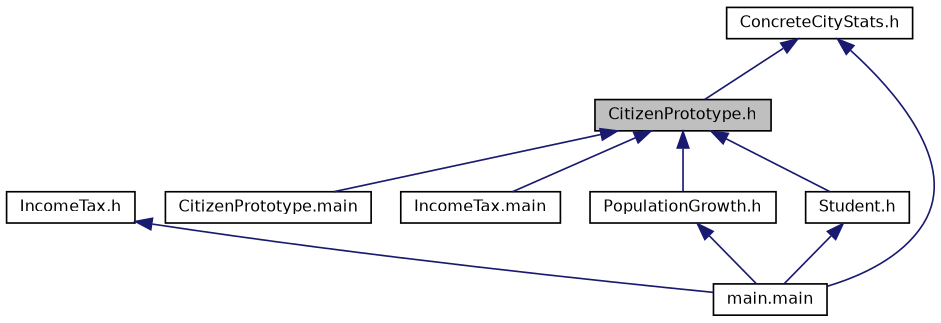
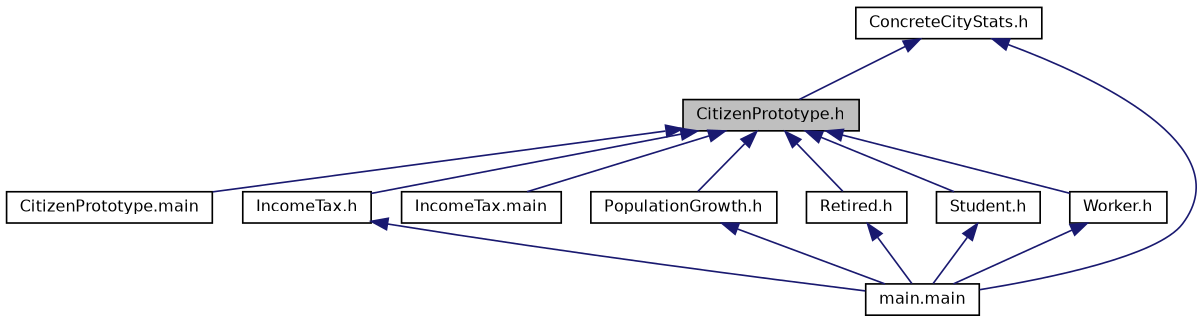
edge "IncomeTax.h" -> "CitizenPrototype.h": added
node "Retired.h": added
node "Worker.h": added
